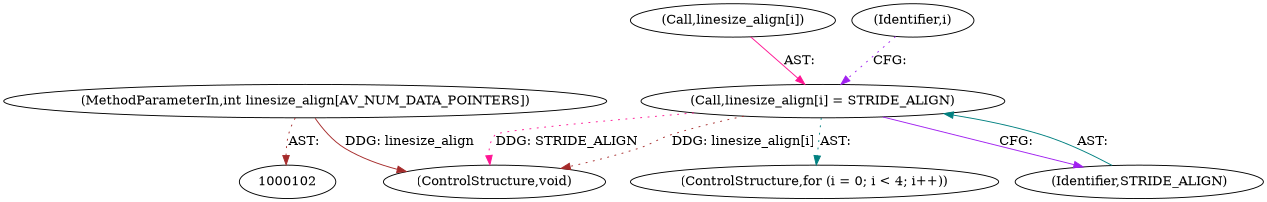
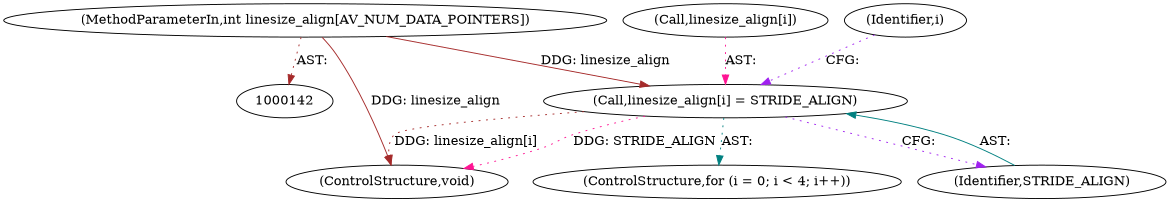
edge "(Call,linesize_align[i])" -> "(Call,linesize_align[i] = STRIDE_ALIGN)": style solid -> dotted
edge "(MethodParameterIn,int linesize_align[AV_NUM_DATA_POINTERS])" -> "(Call,linesize_align[i] = STRIDE_ALIGN)": added, label "DDG: linesize_align"
edge "(Call,linesize_align[i] = STRIDE_ALIGN)" -> "(Identifier,STRIDE_ALIGN)": style solid -> dotted
node "1000102": label "1000102" -> "1000142"
